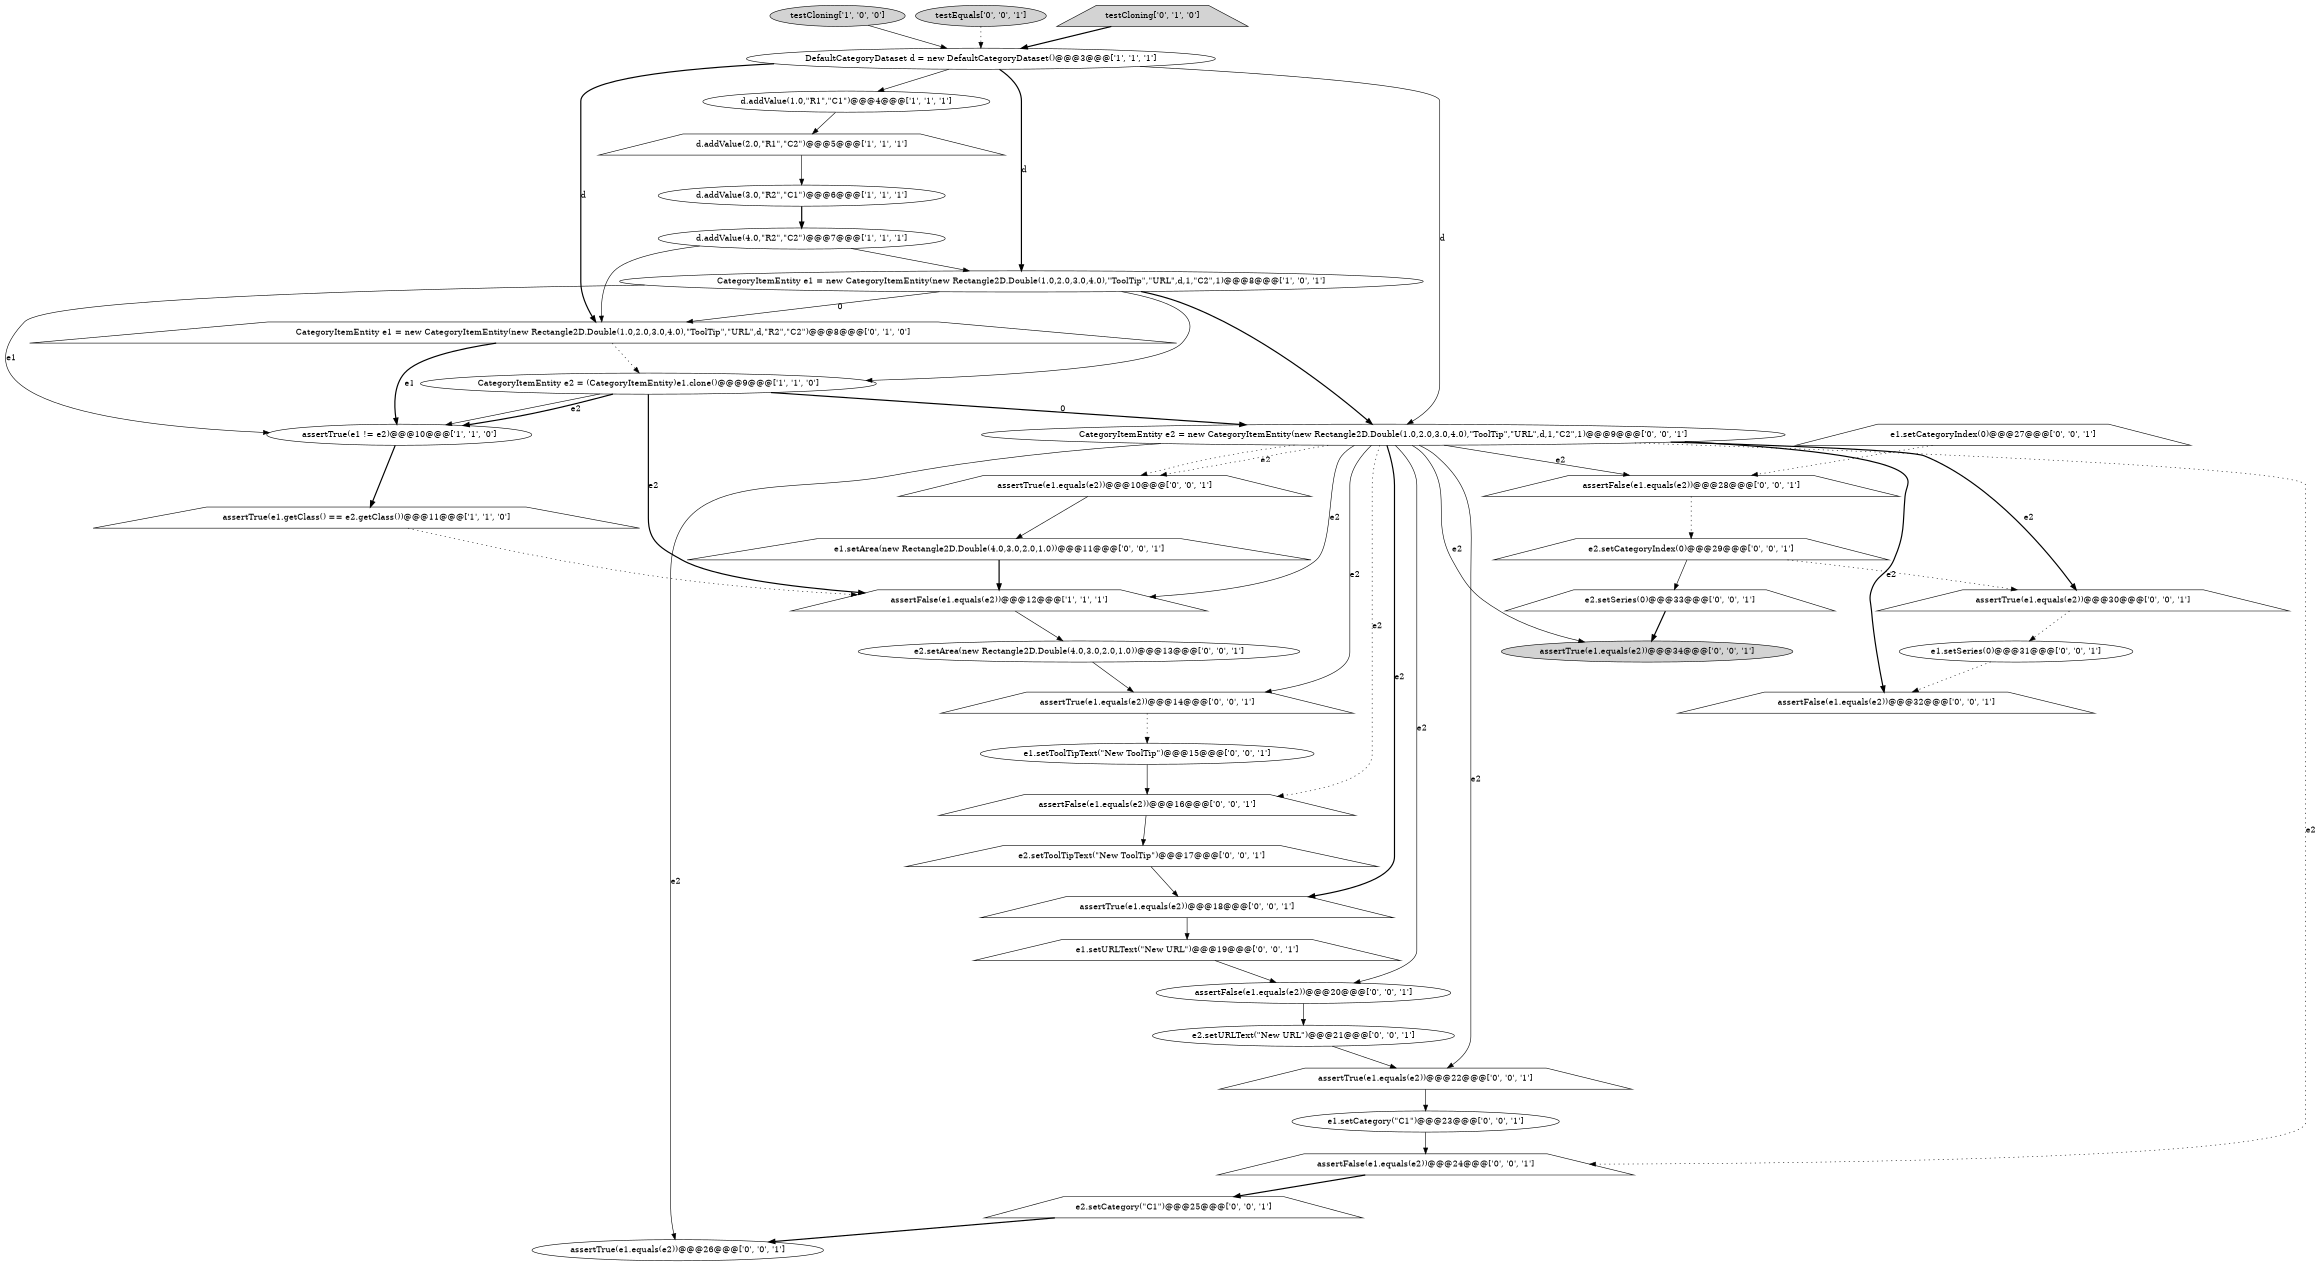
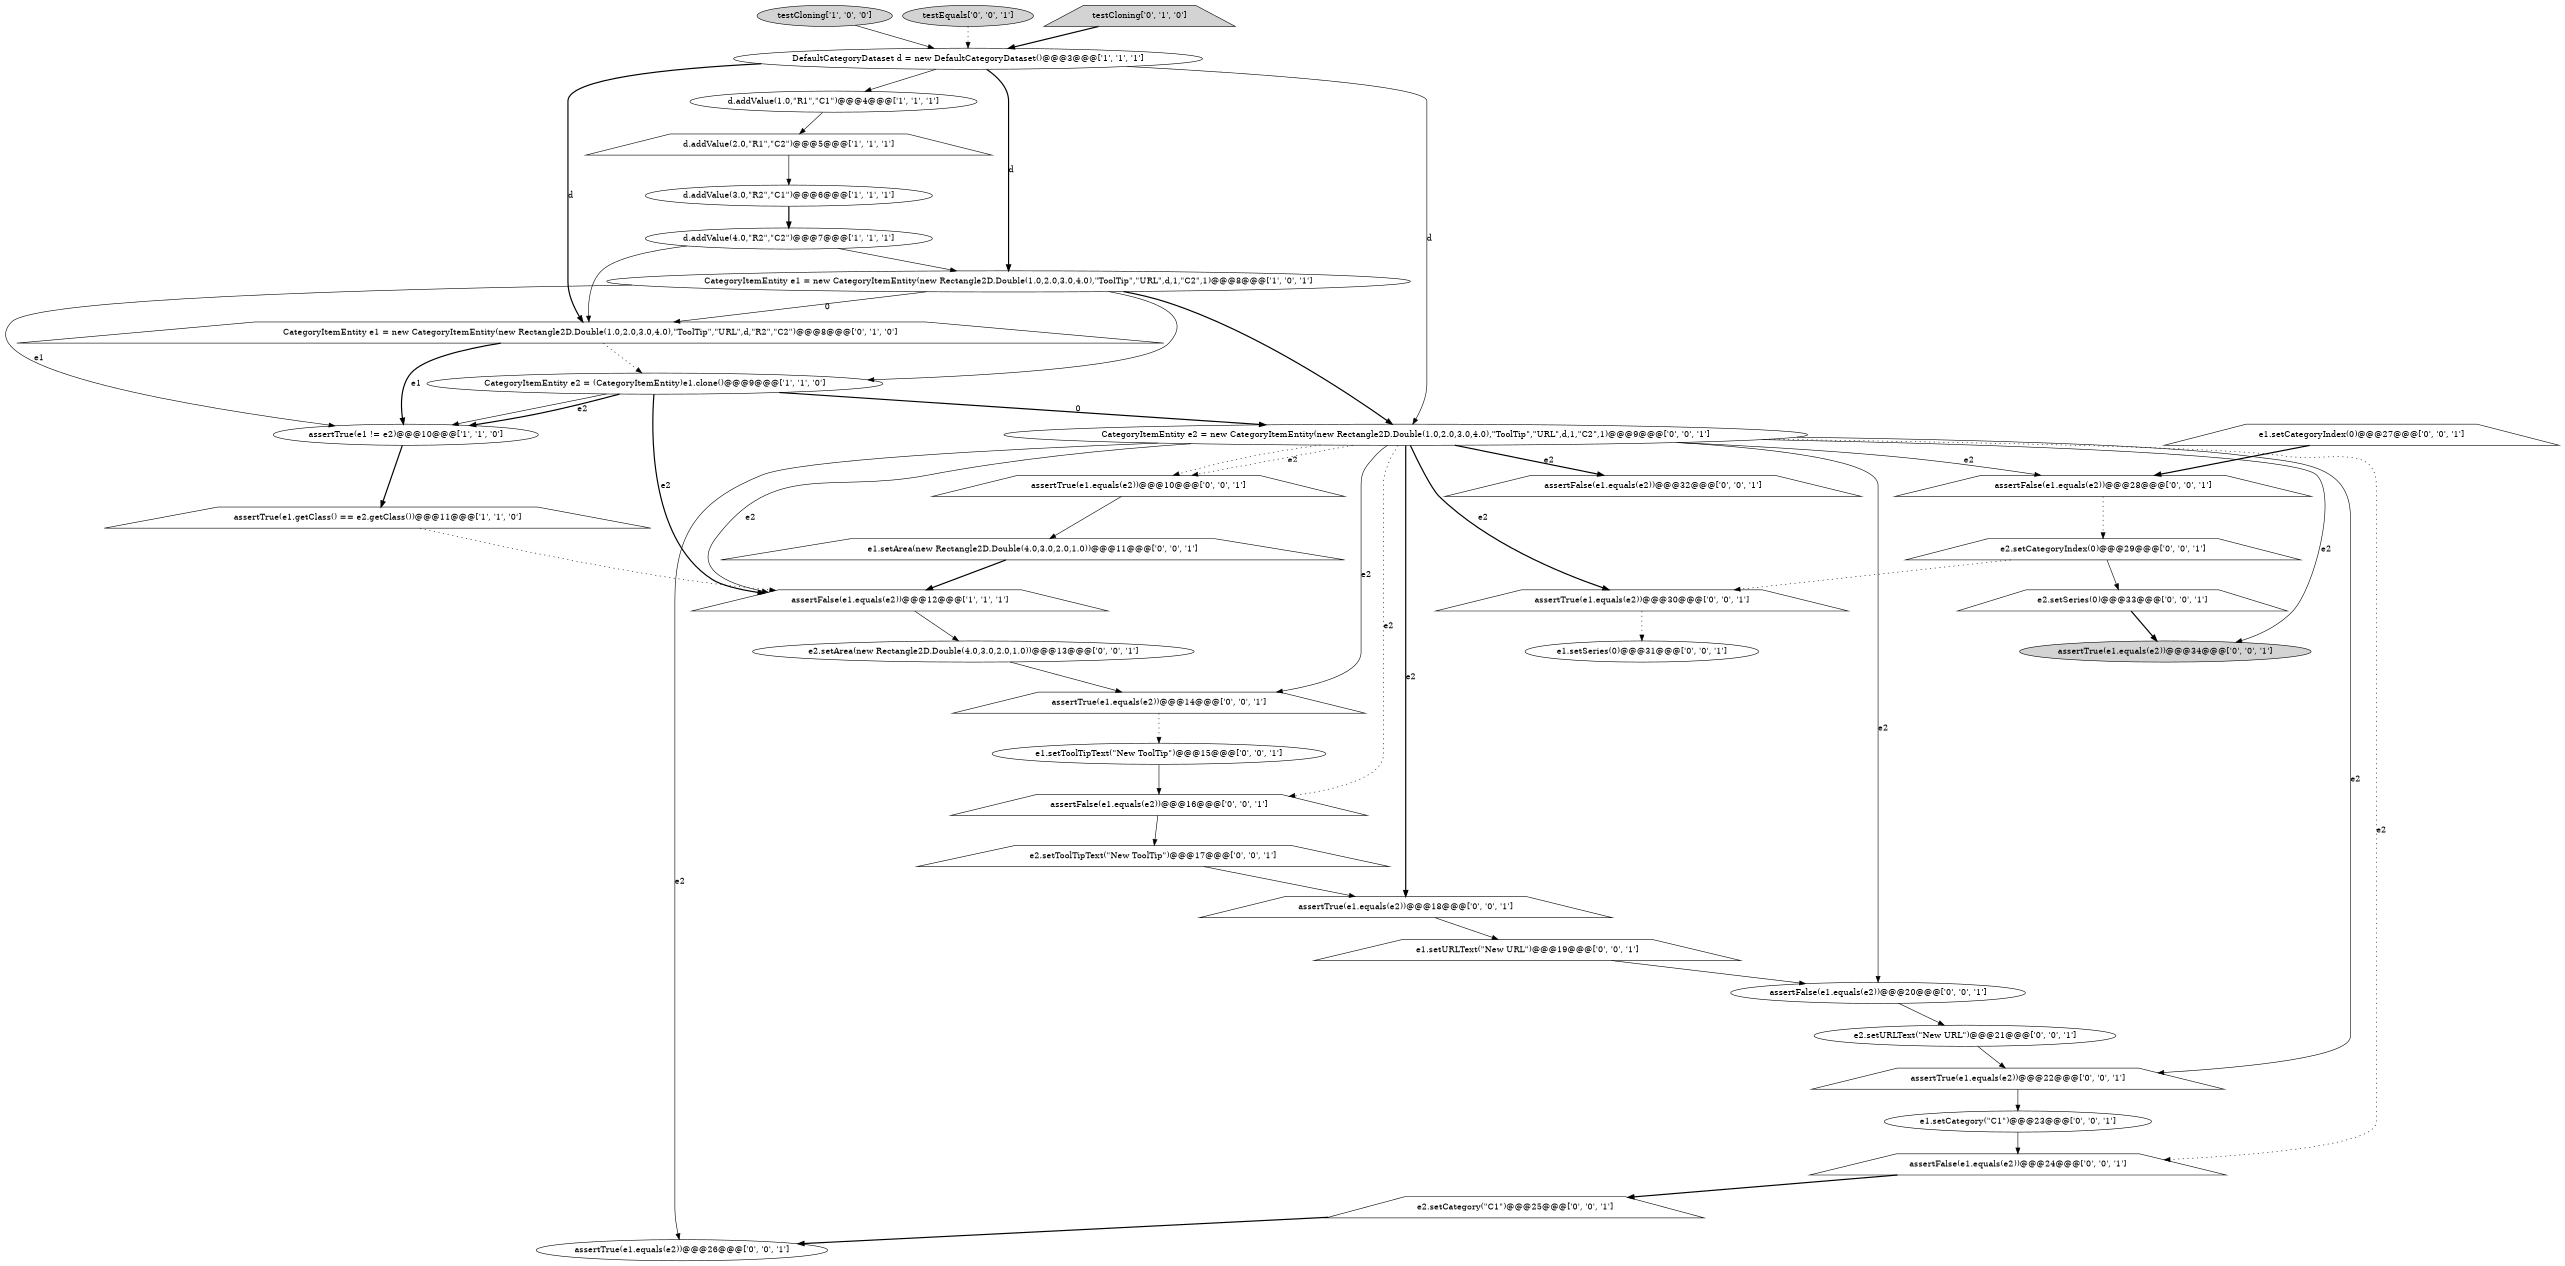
edge "e1.setCategoryIndex(0)@@@27@@@['0', '0', '1']" -> "assertFalse(e1.equals(e2))@@@28@@@['0', '0', '1']": style dotted -> bold
edge "e1.setSeries(0)@@@31@@@['0', '0', '1']" -> "assertFalse(e1.equals(e2))@@@32@@@['0', '0', '1']": removed
